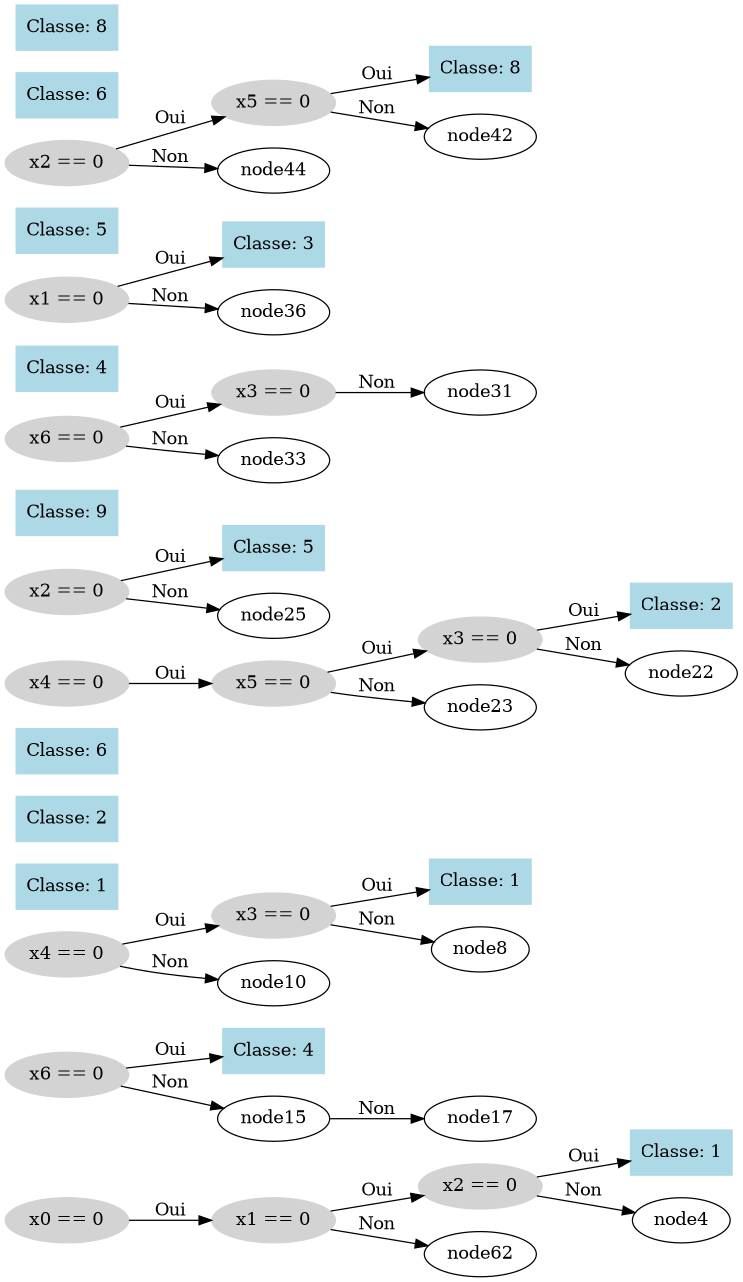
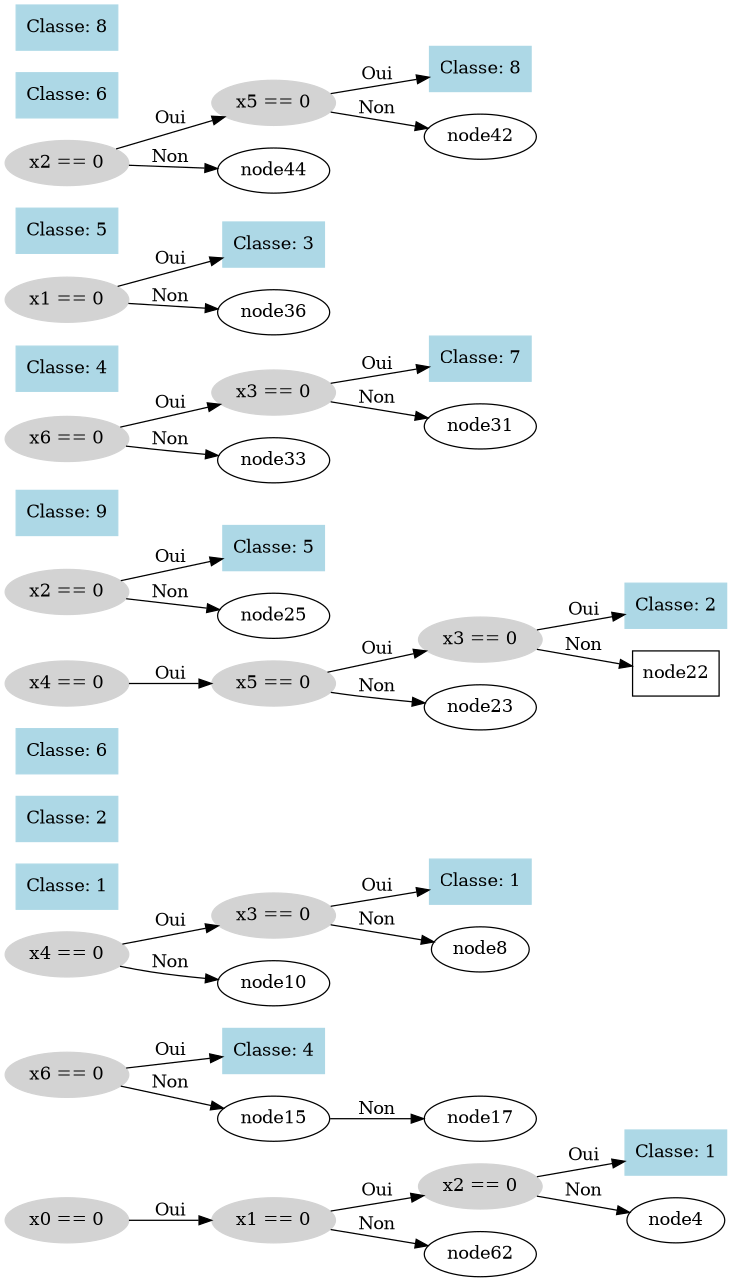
node "Classe: 7": added
node "node22": shape ellipse -> box
